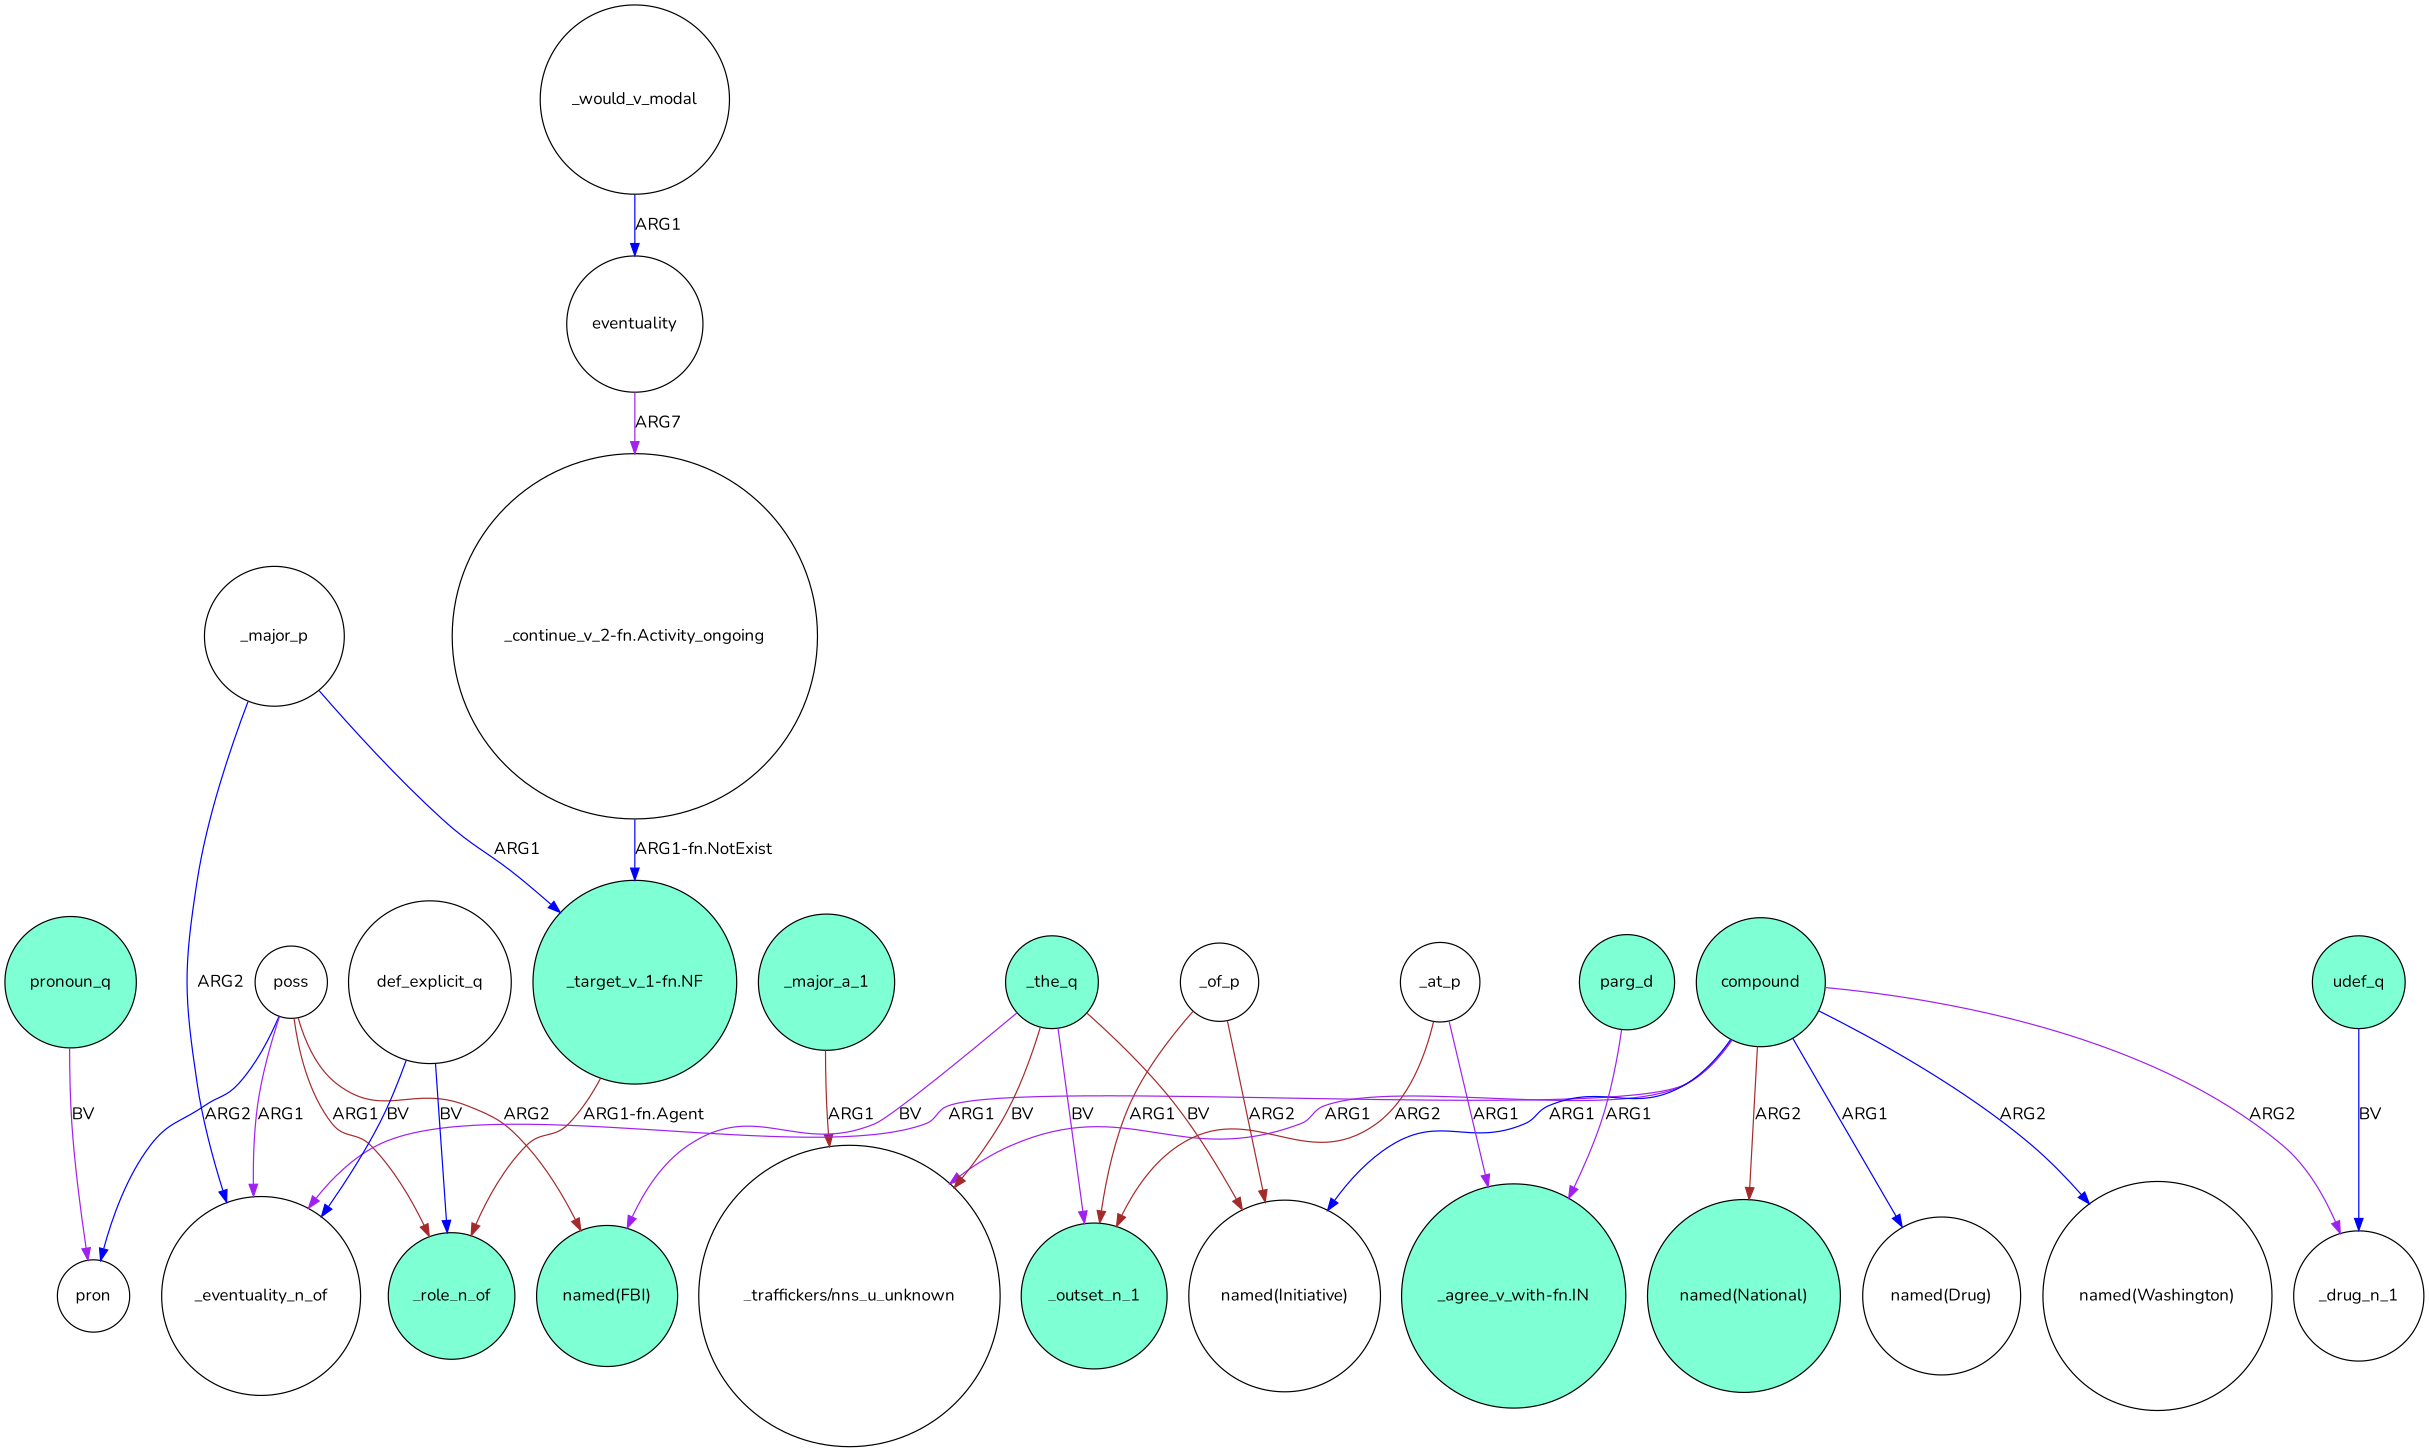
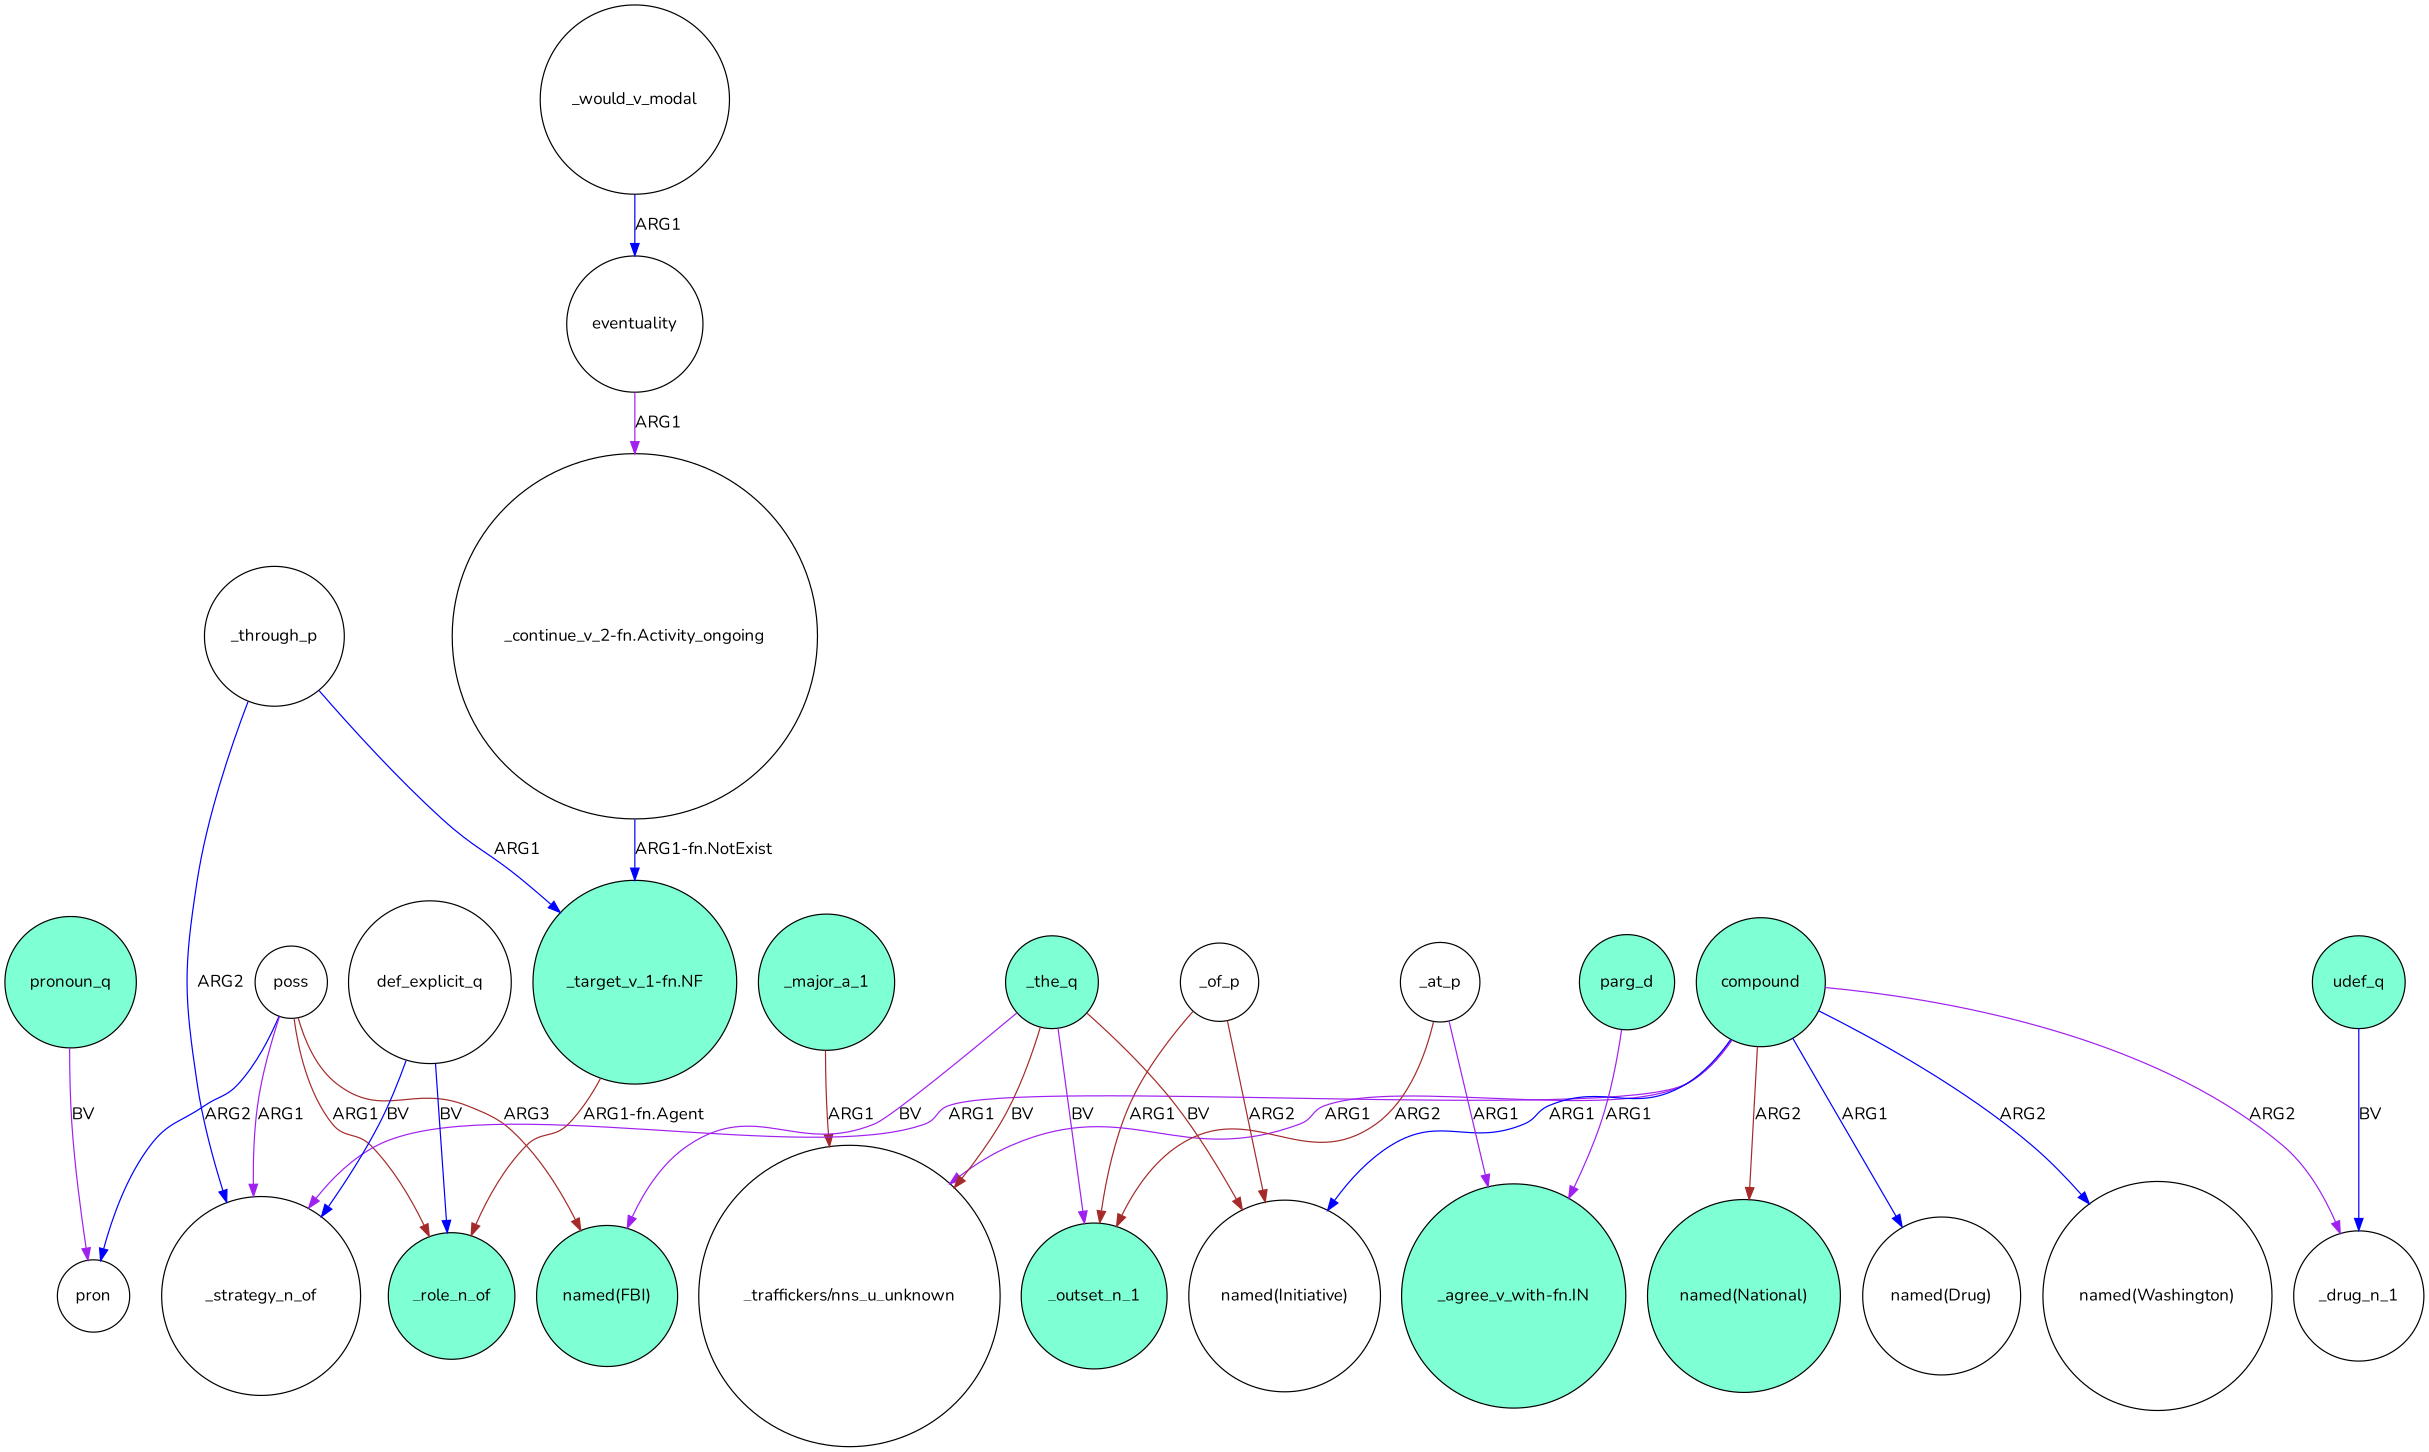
edge "eventuality" -> "_continue_v_2-fn.Activity_ongoing": label "ARG7" -> "ARG1"
node "_major_p": label "_major_p" -> "_through_p"
edge "poss" -> "named(FBI)": label "ARG2" -> "ARG3"
node "_eventuality_n_of": label "_eventuality_n_of" -> "_strategy_n_of"
